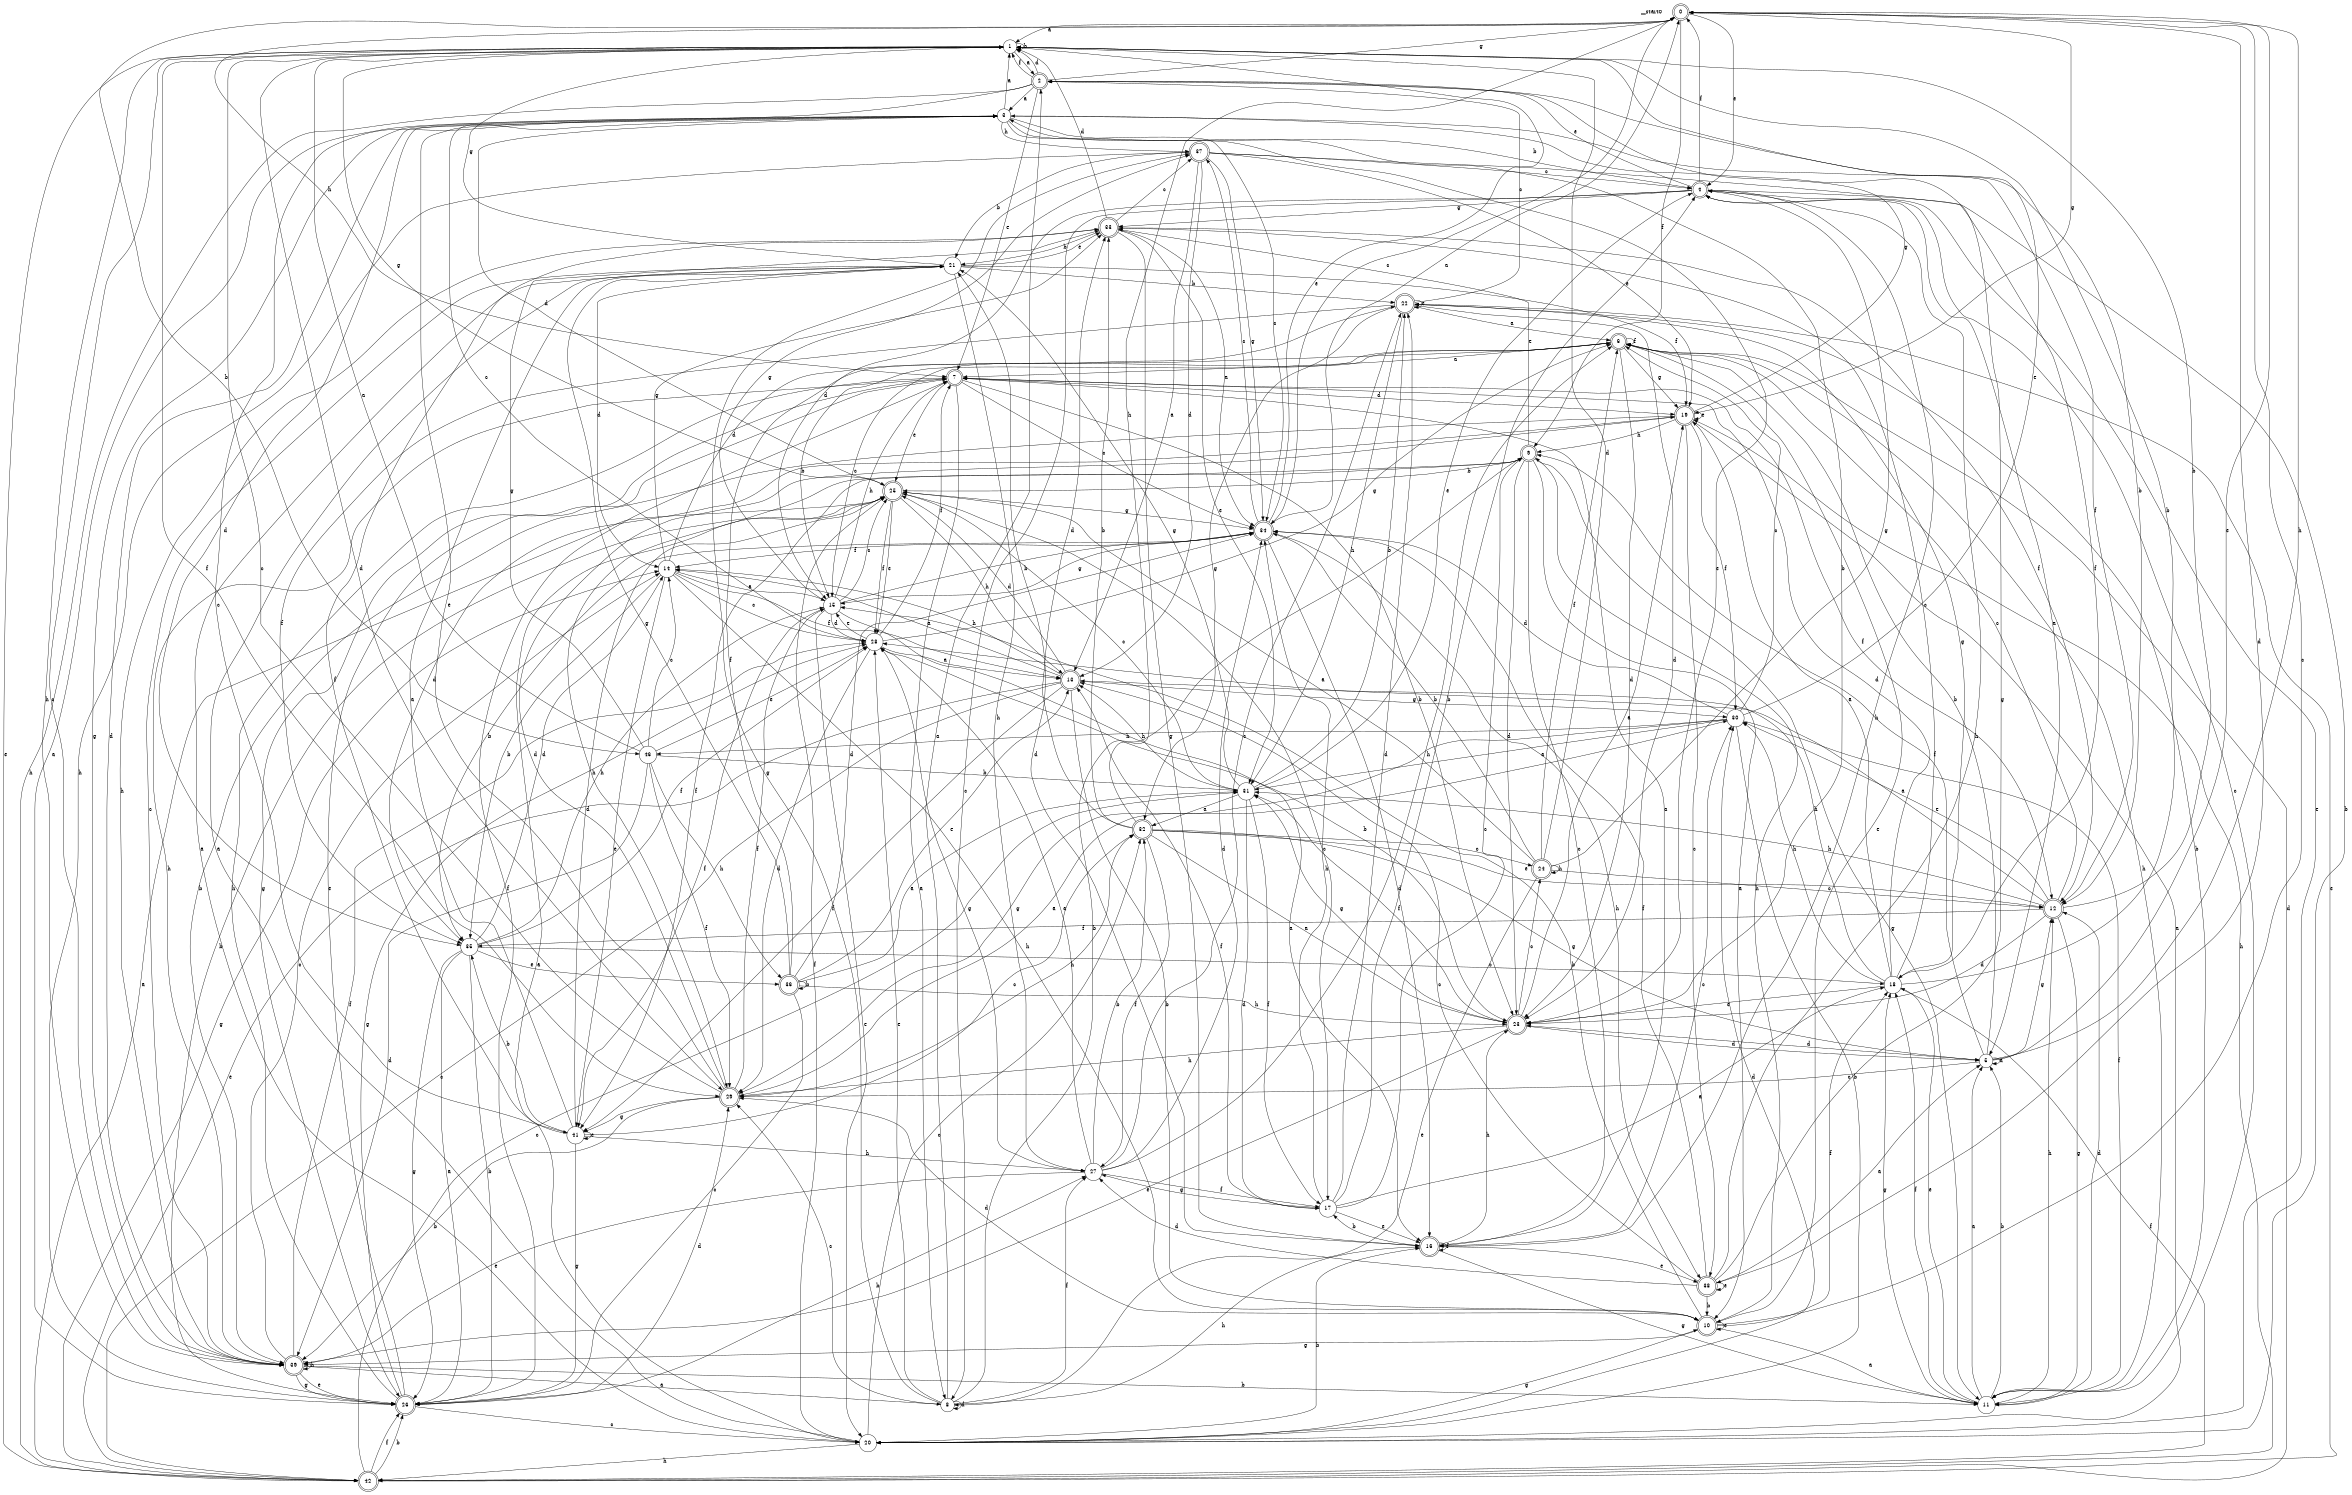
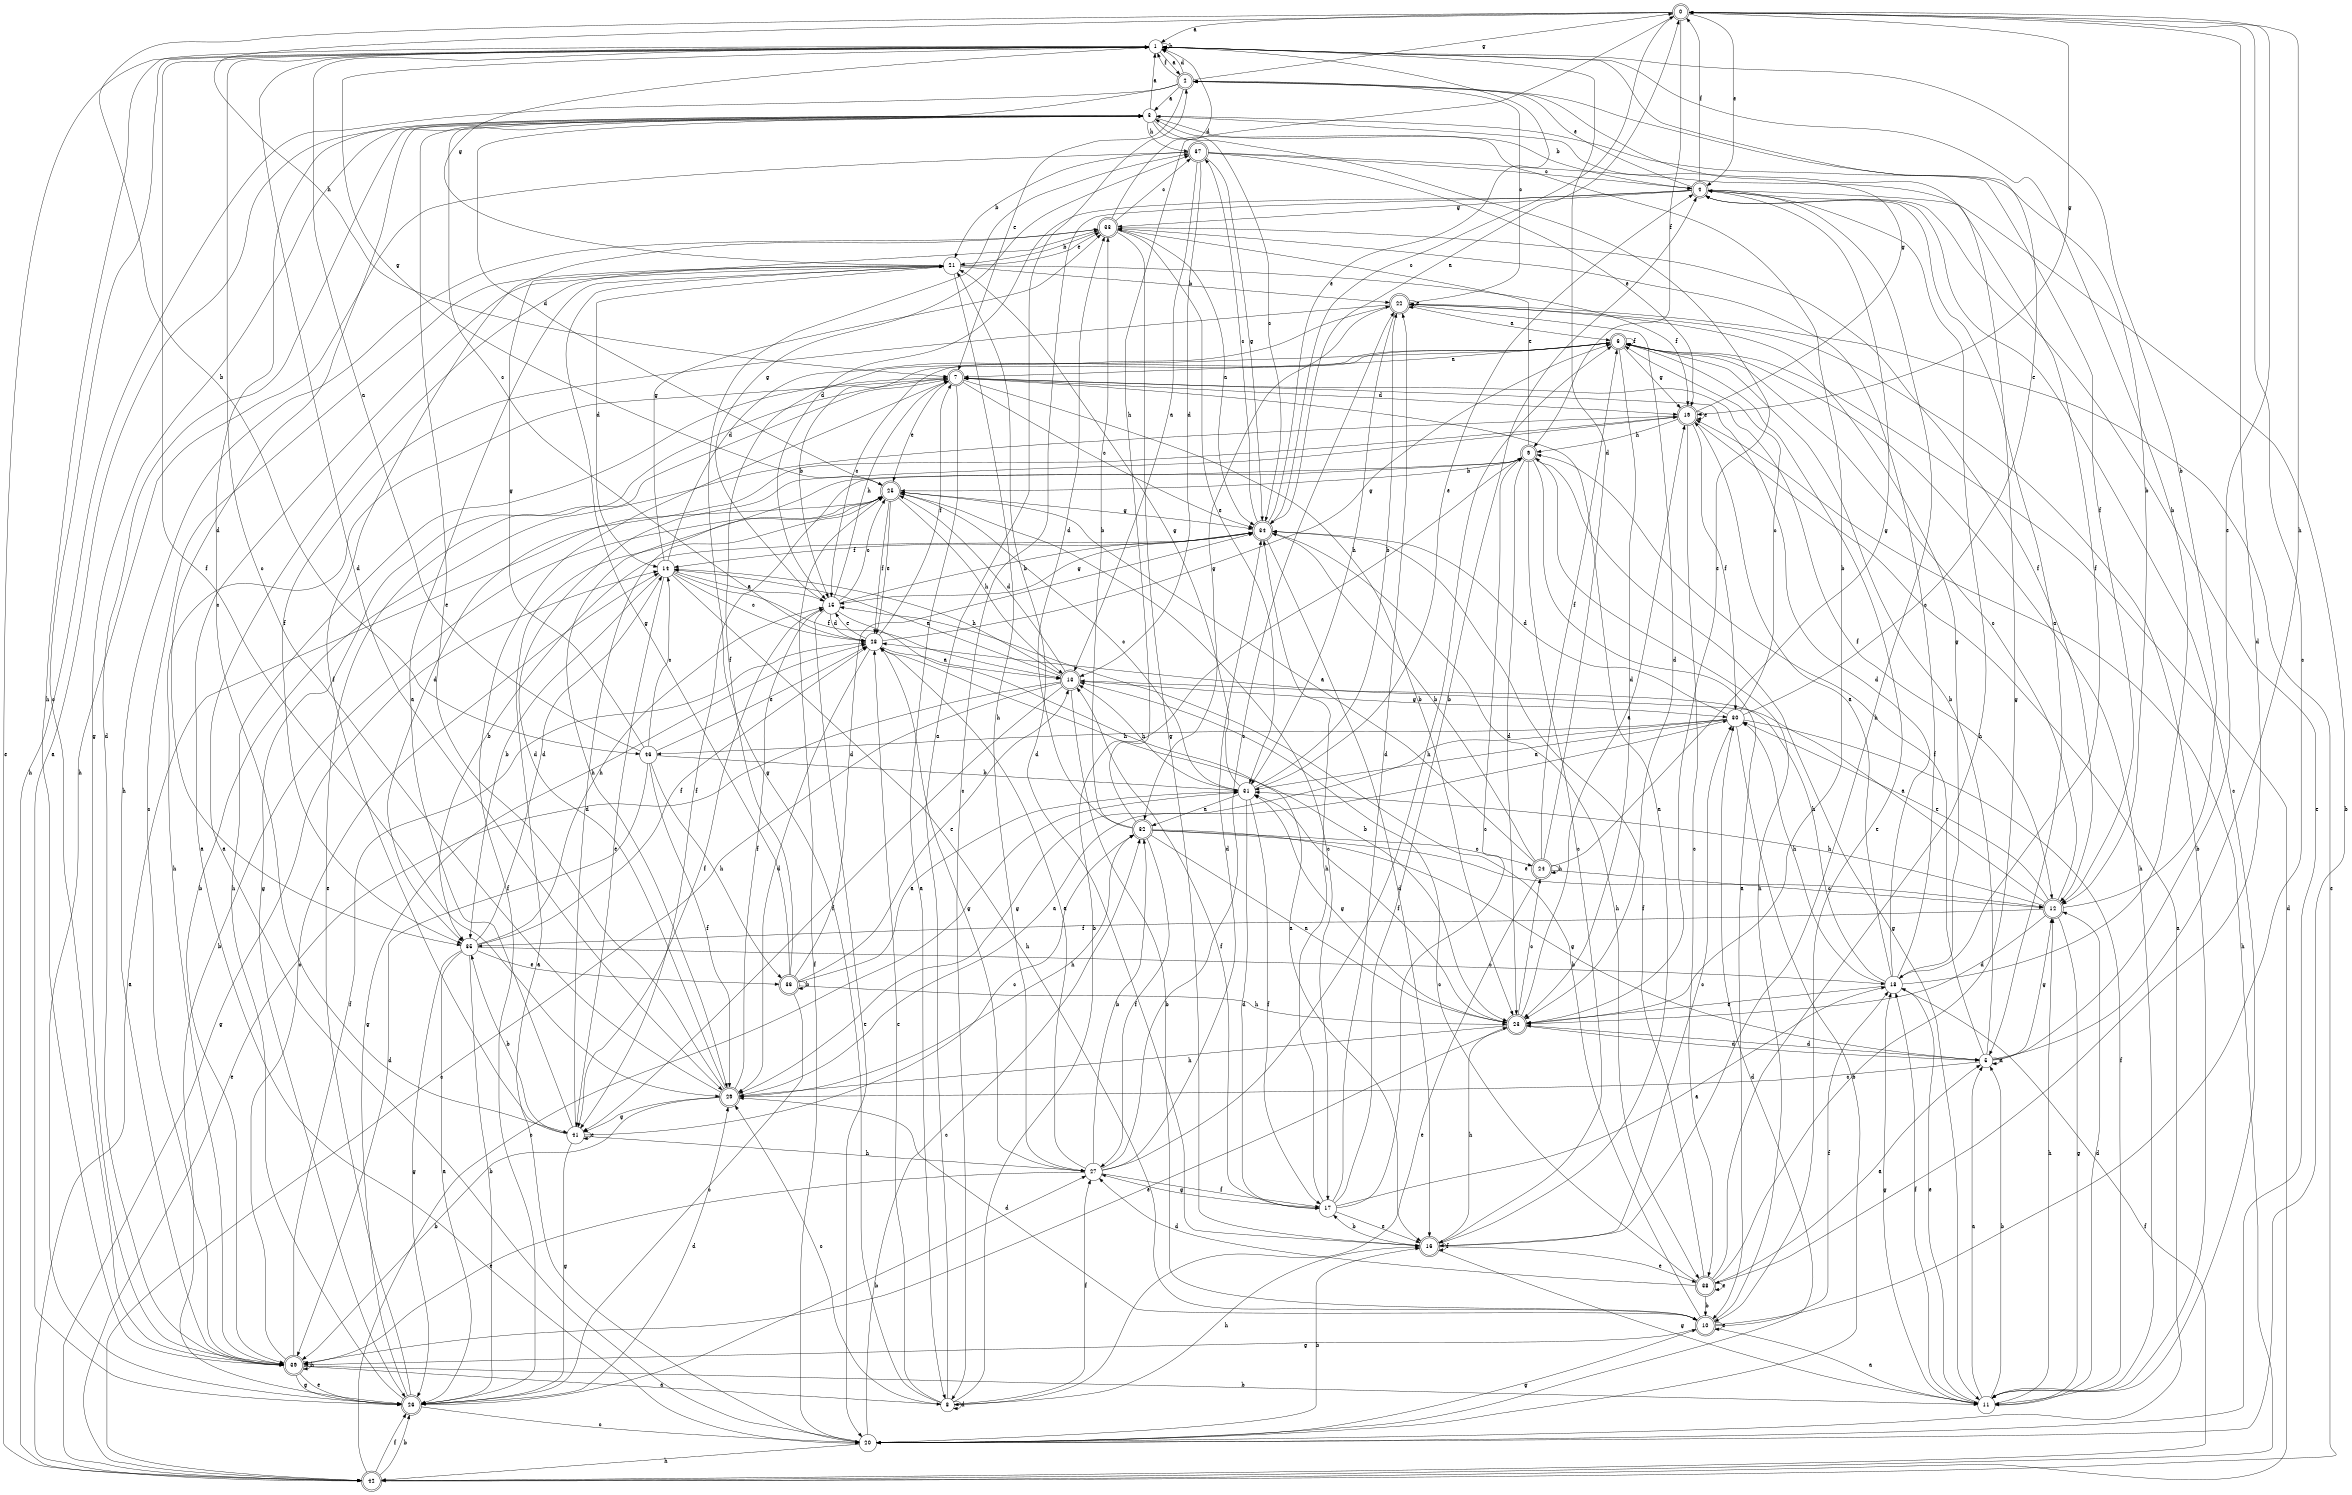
node "__start0": removed
